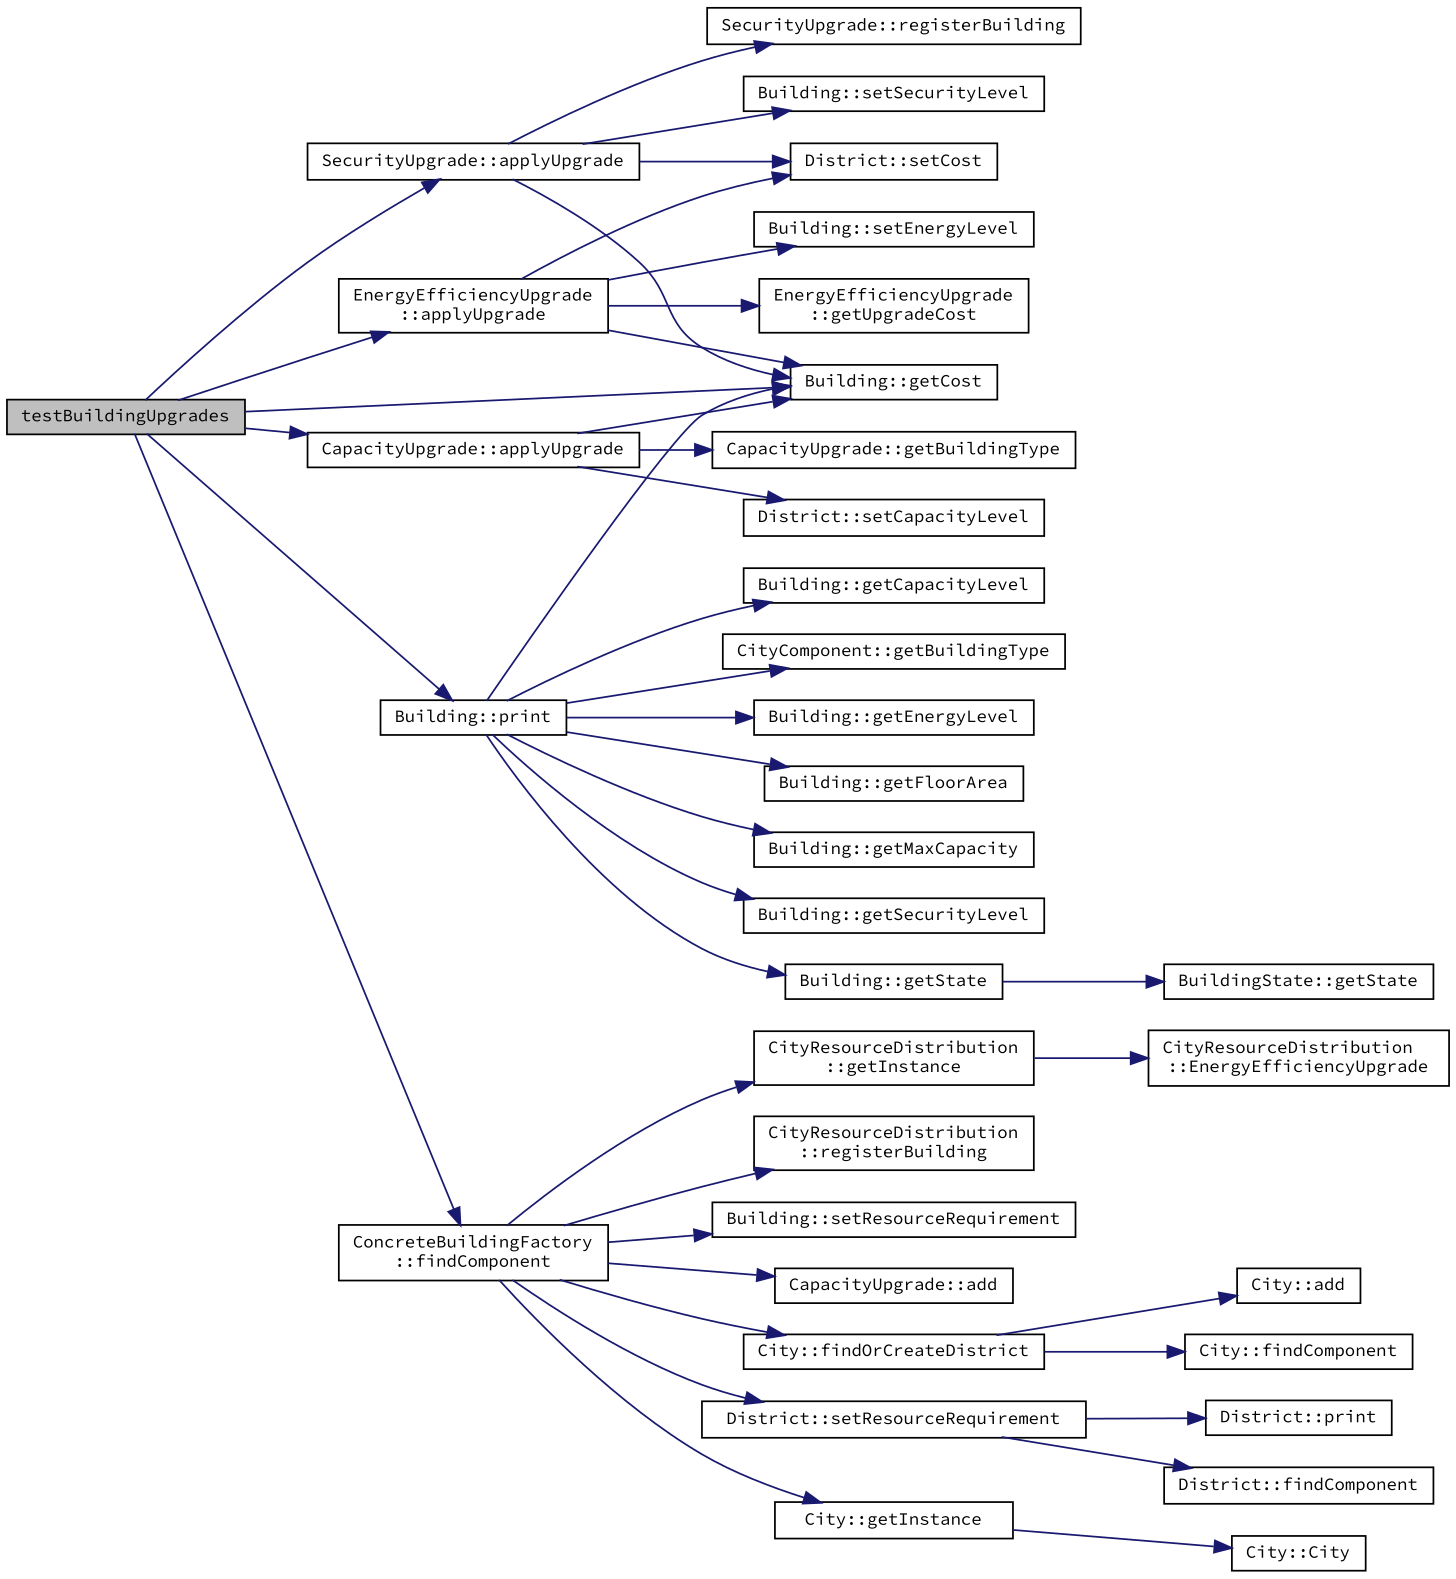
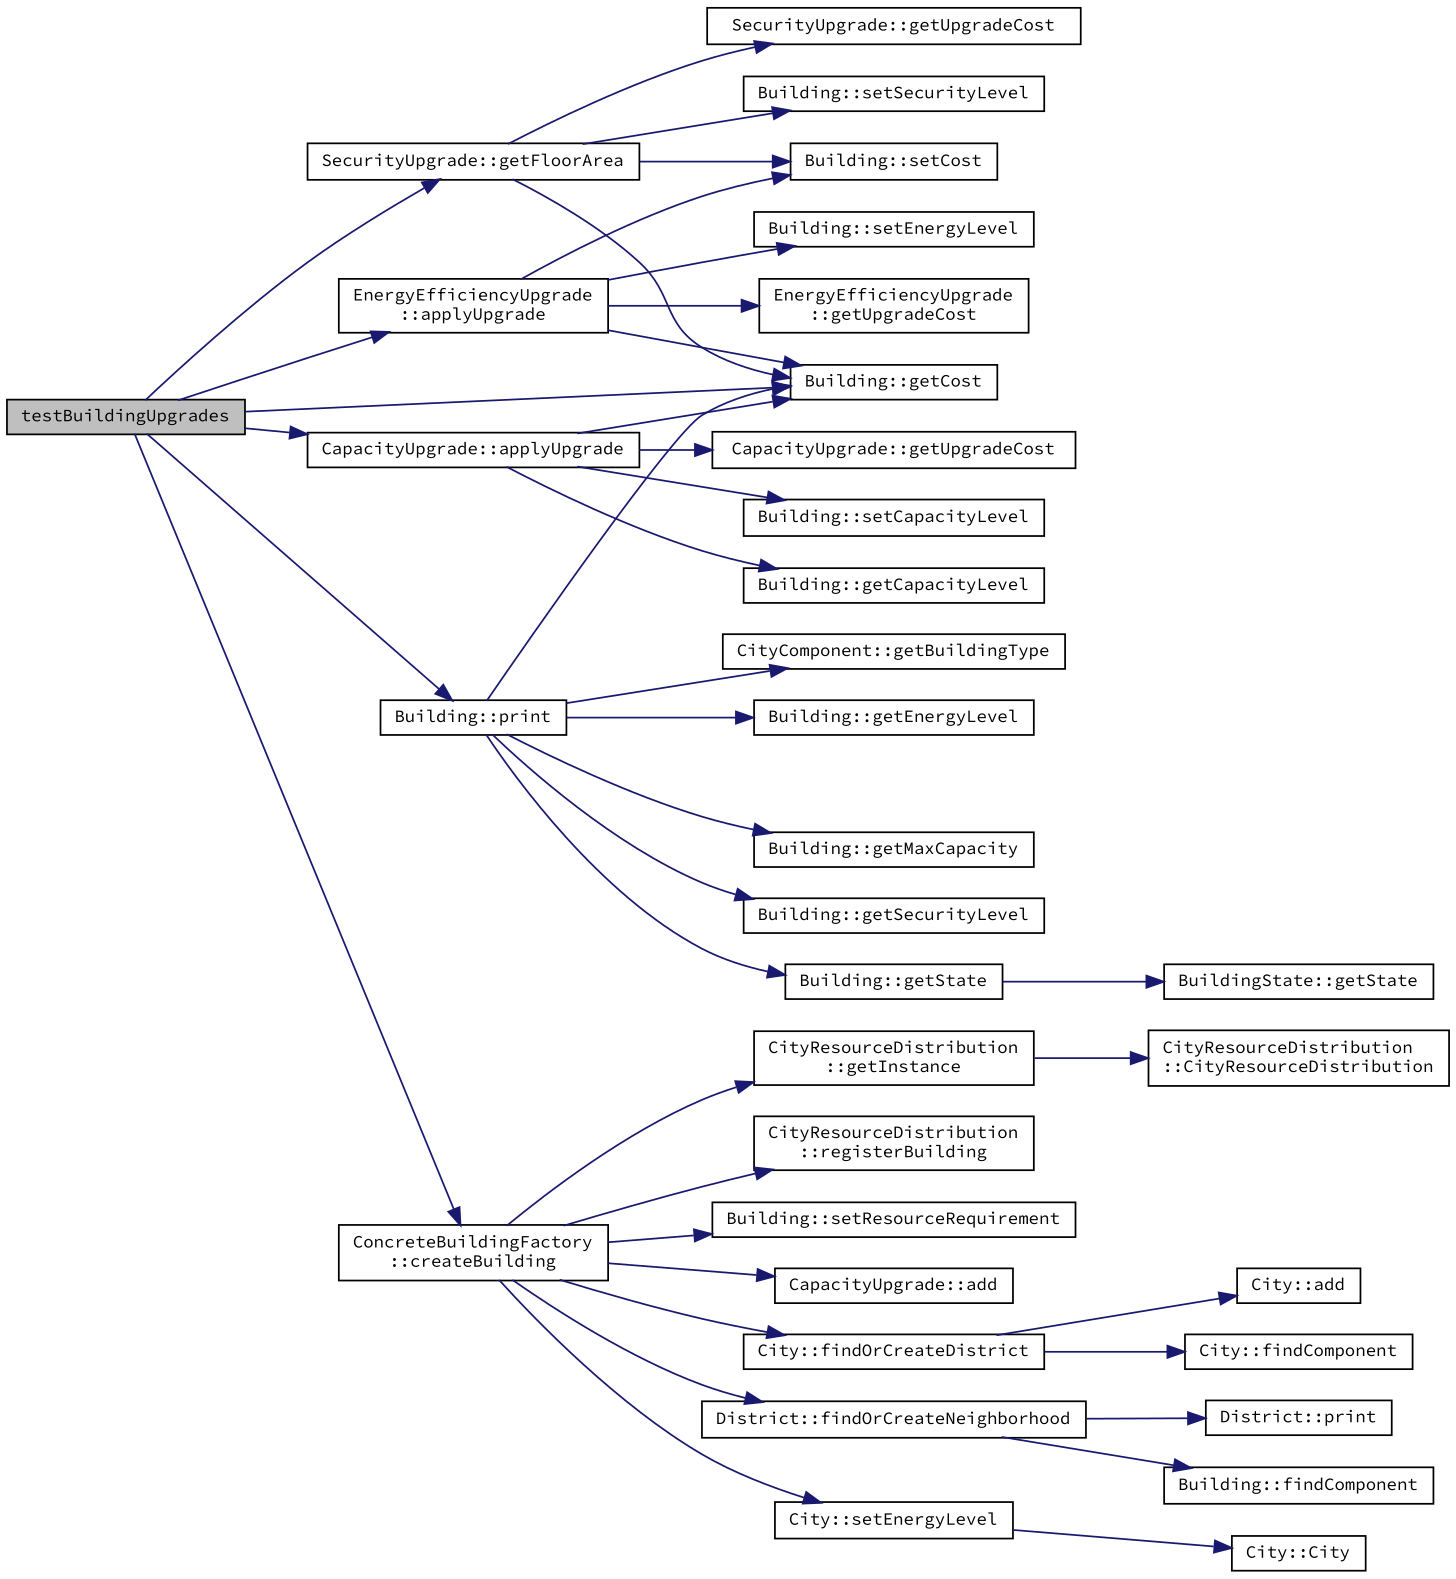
node "SecurityUpgrade::registerBuilding": label "SecurityUpgrade::registerBuilding" -> "SecurityUpgrade::getUpgradeCost"
node "SecurityUpgrade::applyUpgrade": label "SecurityUpgrade::applyUpgrade" -> "SecurityUpgrade::getFloorArea"
node "District::setCost": label "District::setCost" -> "Building::setCost"
node "CapacityUpgrade::getBuildingType": label "CapacityUpgrade::getBuildingType" -> "CapacityUpgrade::getUpgradeCost"
node "District::setCapacityLevel": label "District::setCapacityLevel" -> "Building::setCapacityLevel"
edge "Building::print" -> "Building::getCapacityLevel": now "CapacityUpgrade::applyUpgrade" -> "Building::getCapacityLevel"
node "Building::getFloorArea": removed
node "CityResourceDistribution ::EnergyEfficiencyUpgrade": label "CityResourceDistribution ::EnergyEfficiencyUpgrade" -> "CityResourceDistribution ::CityResourceDistribution"
node "ConcreteBuildingFactory ::findComponent": label "ConcreteBuildingFactory ::findComponent" -> "ConcreteBuildingFactory ::createBuilding"
node "District::setResourceRequirement": label "District::setResourceRequirement" -> "District::findOrCreateNeighborhood"
node "District::findComponent": label "District::findComponent" -> "Building::findComponent"
node "City::getInstance": label "City::getInstance" -> "City::setEnergyLevel"
